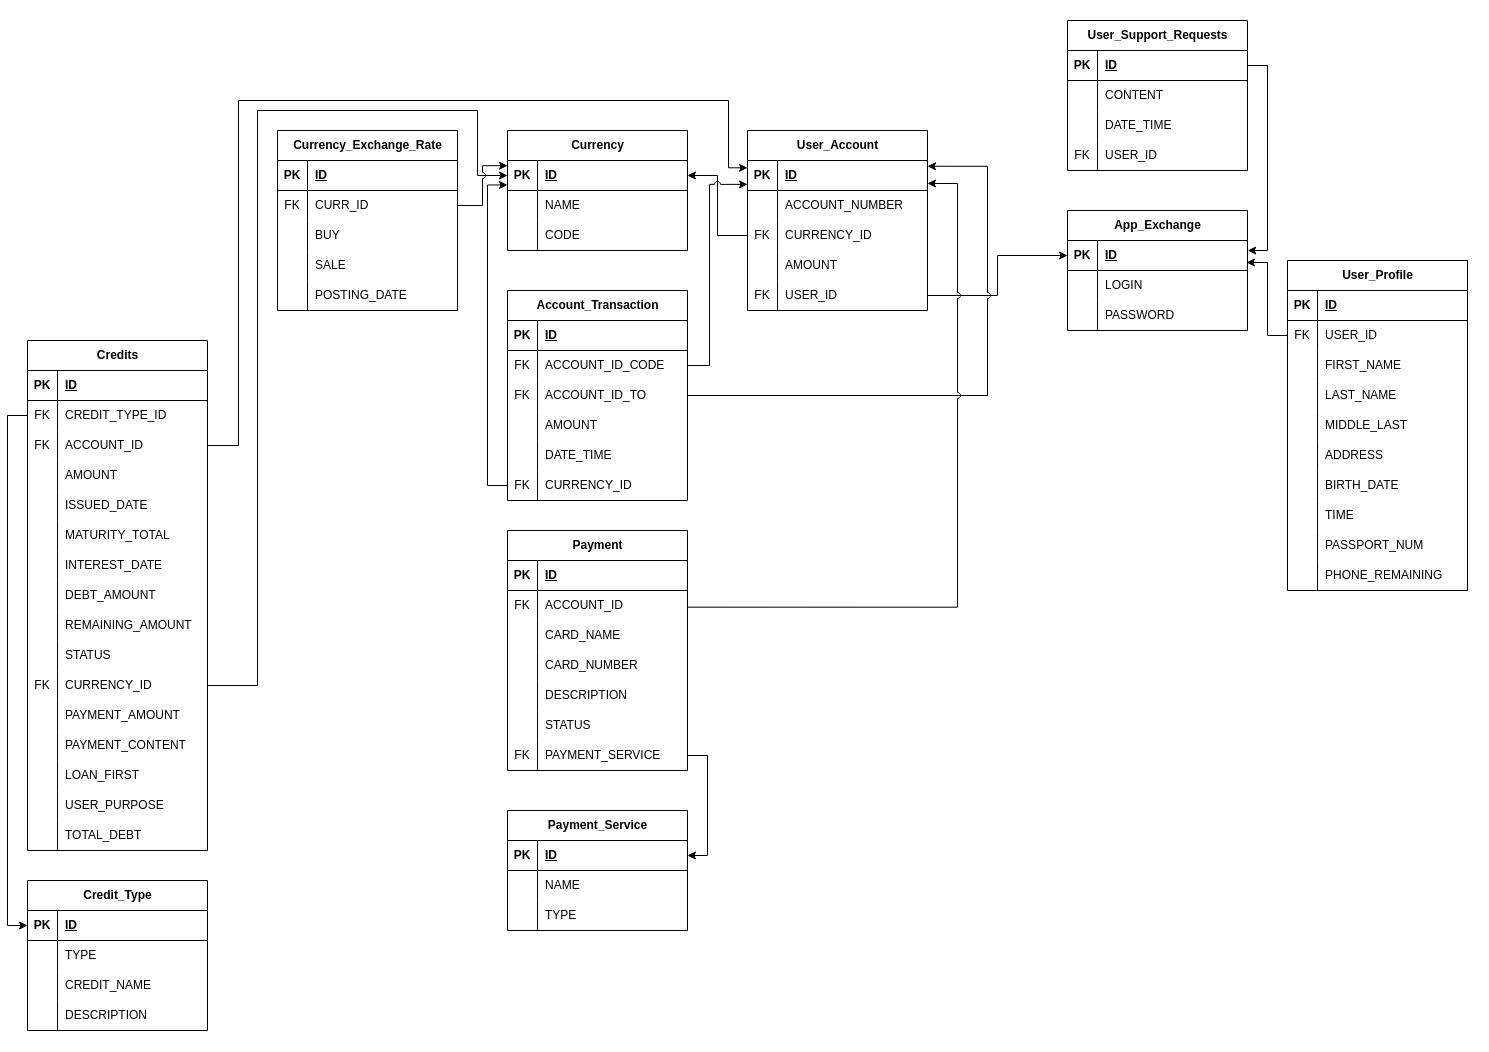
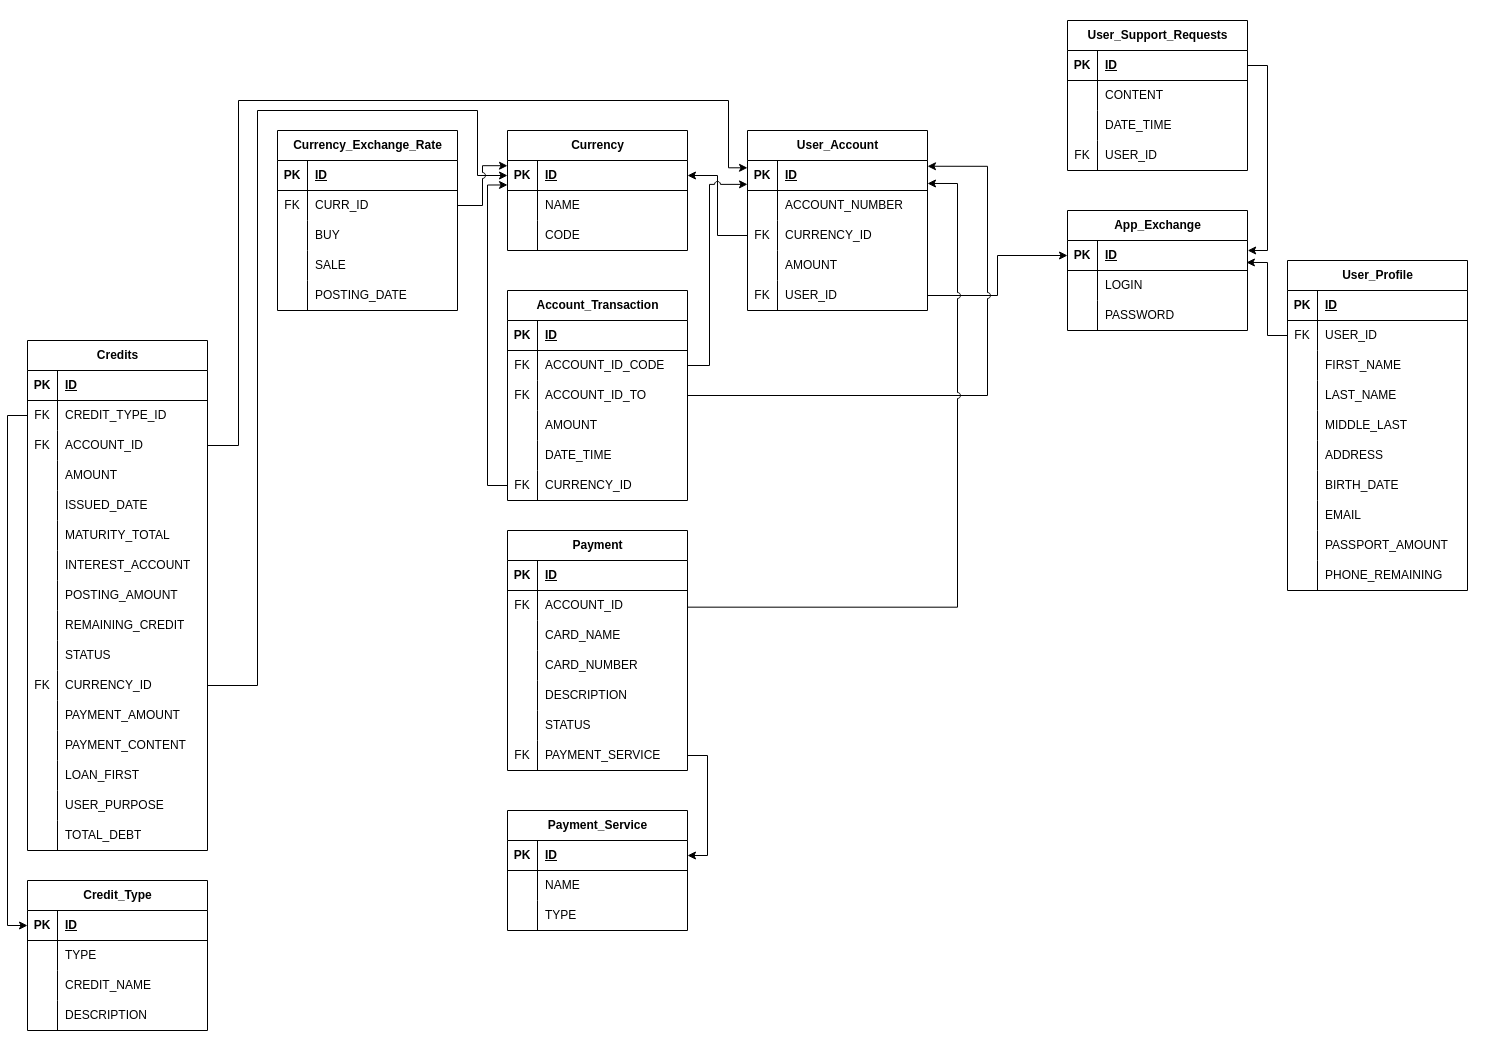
node "TIME": label "TIME" -> "EMAIL"
node "PASSPORT_NUM": label "PASSPORT_NUM" -> "PASSPORT_AMOUNT"
node "INTEREST_DATE": label "INTEREST_DATE" -> "INTEREST_ACCOUNT"
node "DEBT_AMOUNT": label "DEBT_AMOUNT" -> "POSTING_AMOUNT"
node "REMAINING_AMOUNT": label "REMAINING_AMOUNT" -> "REMAINING_CREDIT"
